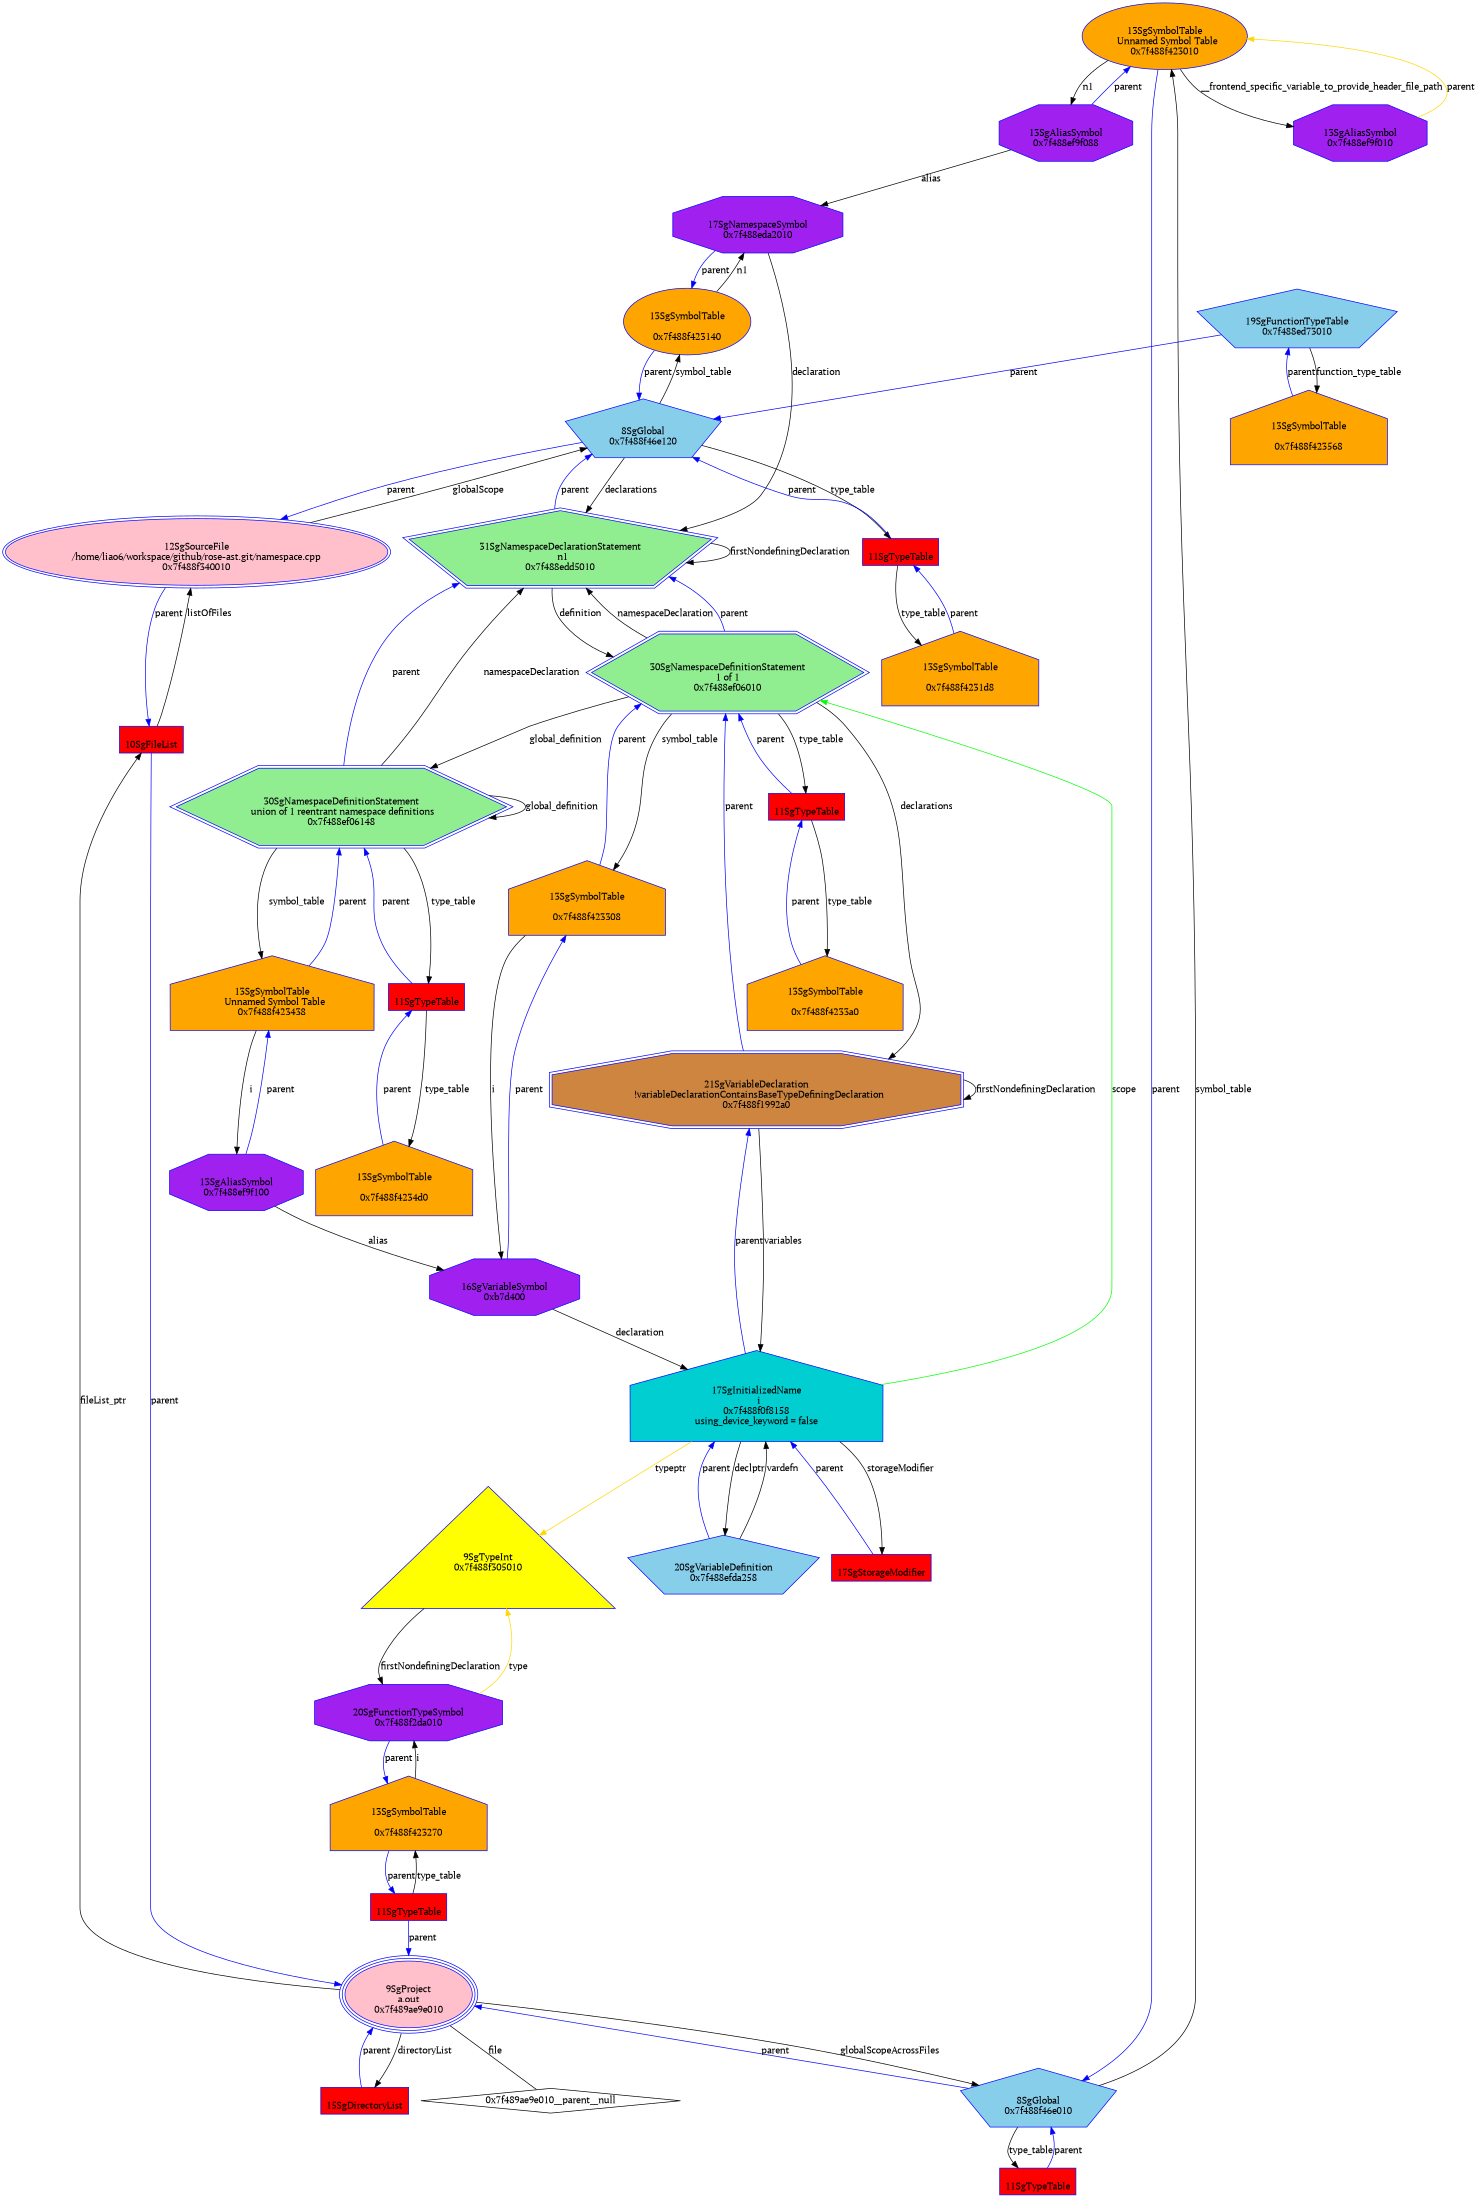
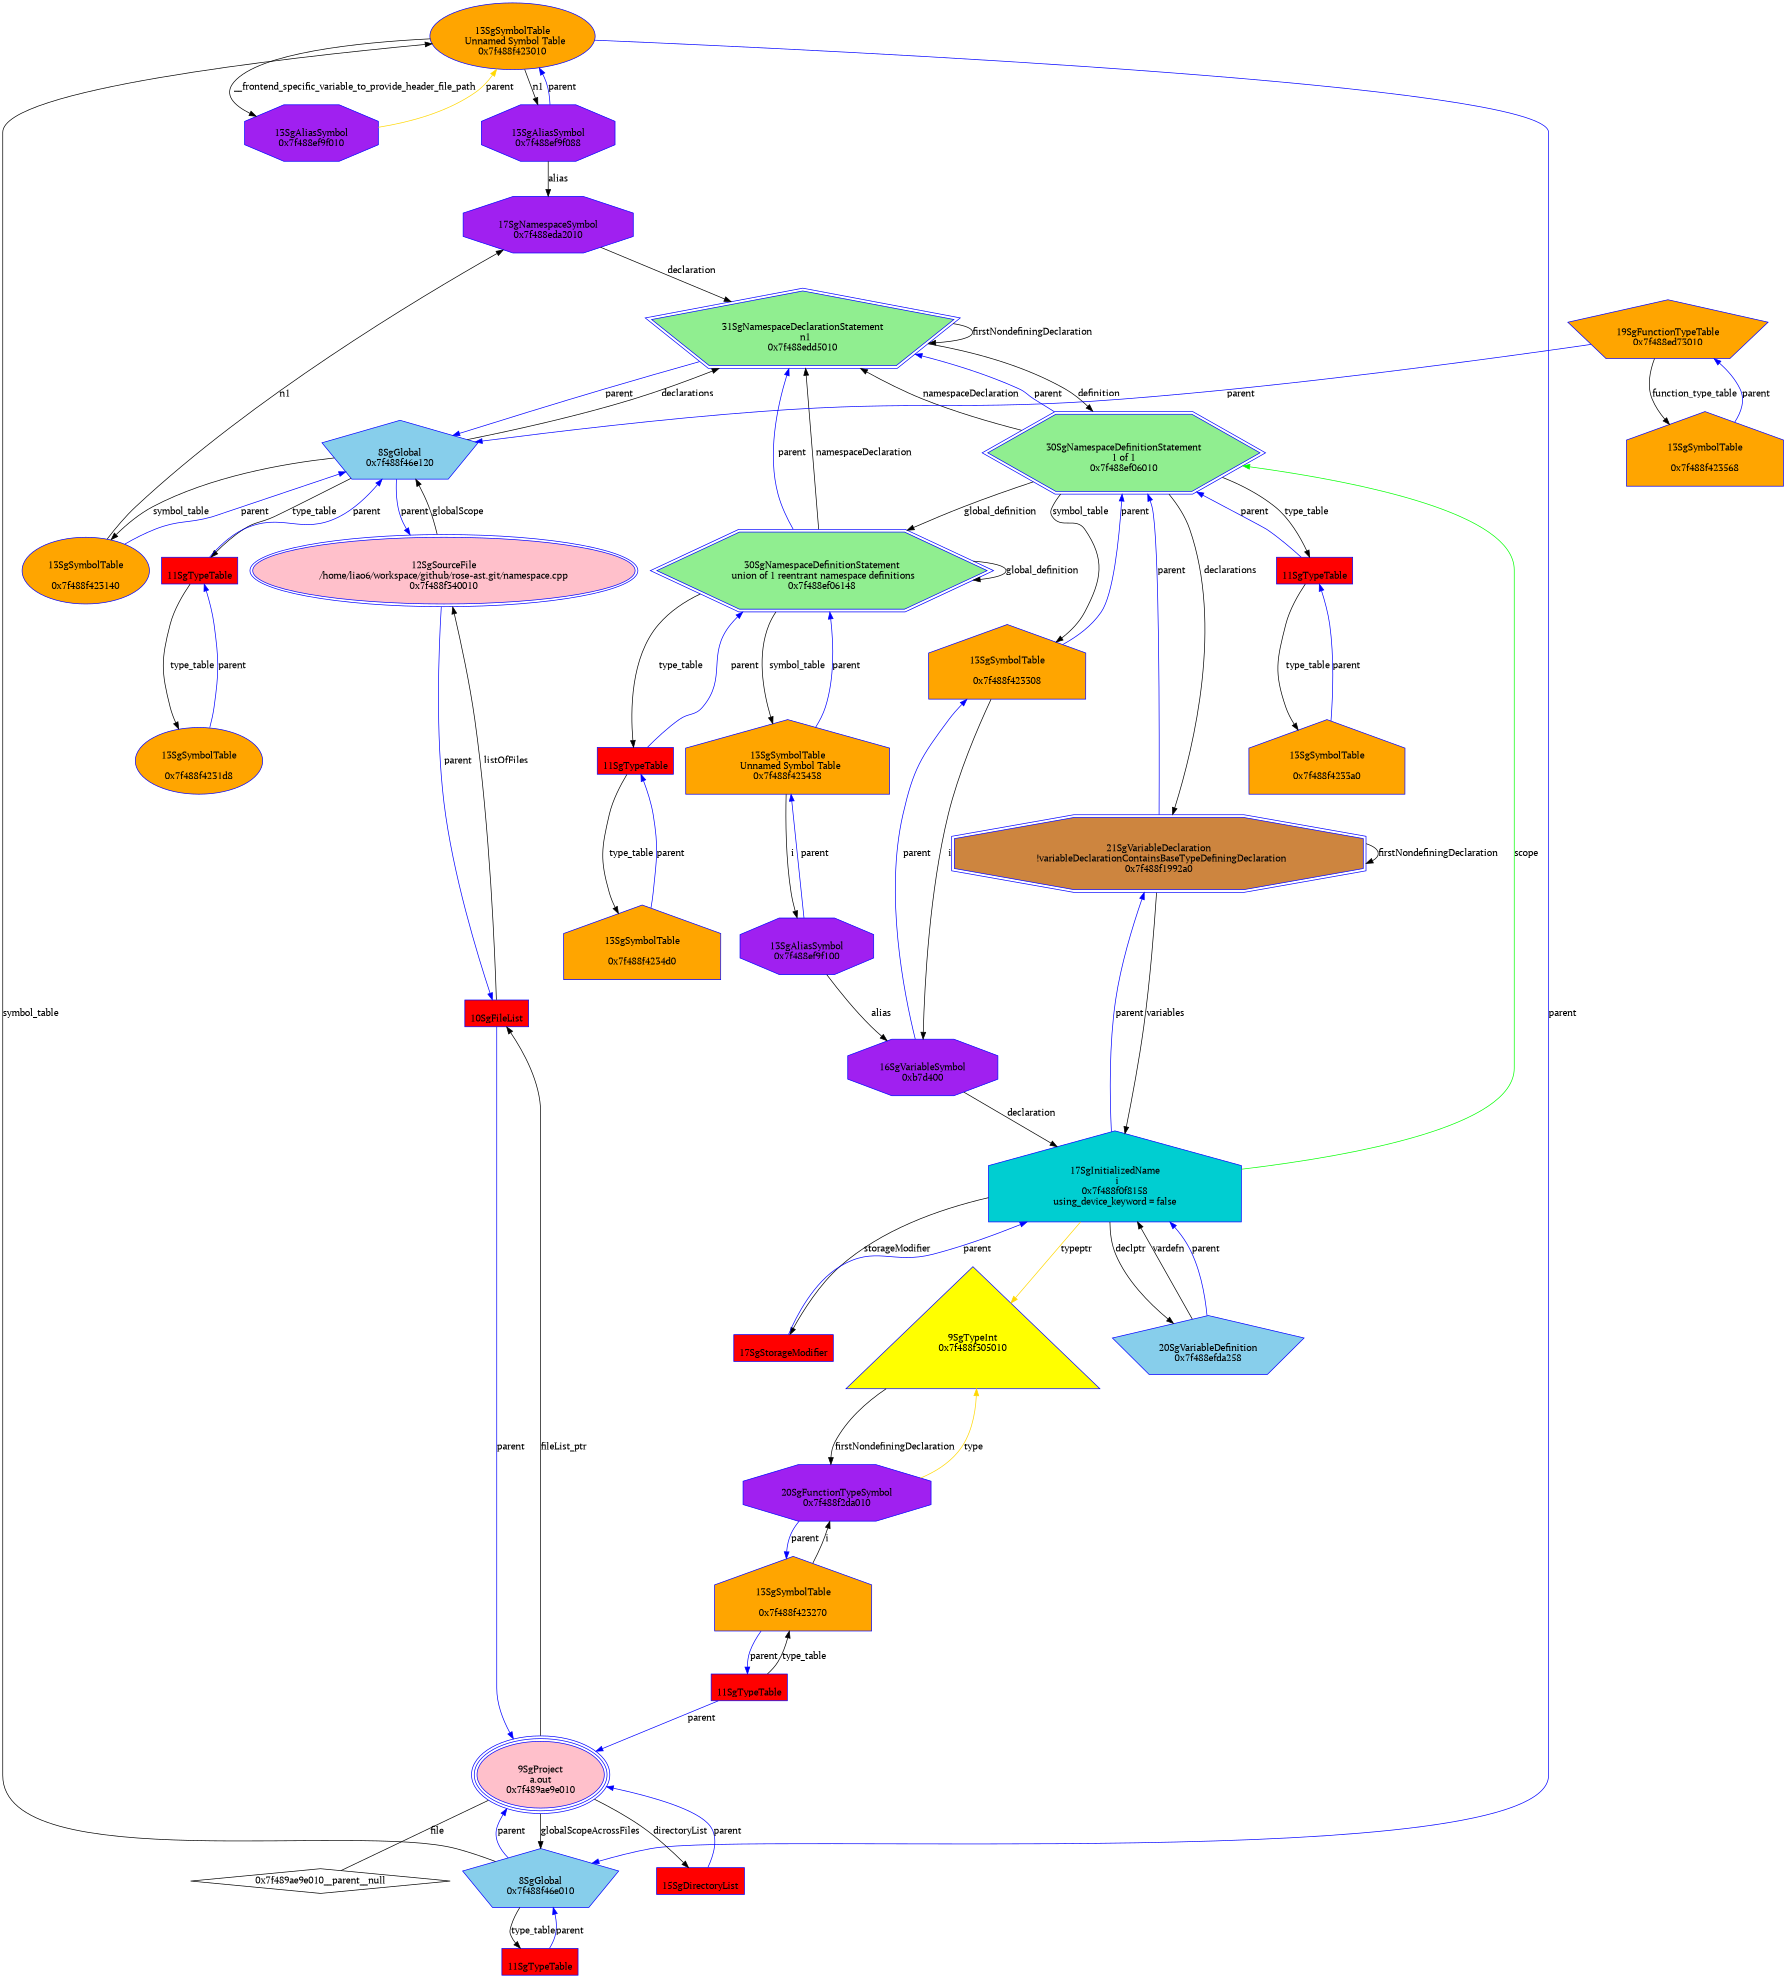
edge "17SgNamespaceSymbol 0x7f488eda2010" -> "13SgSymbolTable 0x7f488f423140": removed, label "parent"
node "19SgFunctionTypeTable 0x7f488ed73010": fillcolor skyblue -> orange
node "13SgSymbolTable 0x7f488f4231d8": shape house -> ellipse
